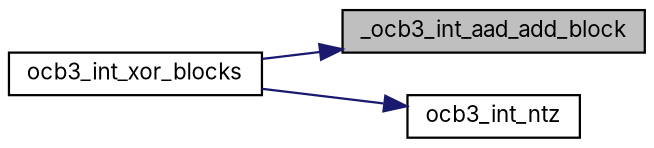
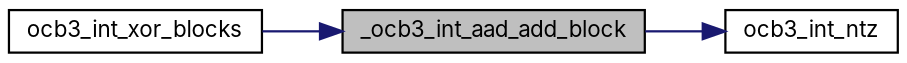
edge "ocb3_int_xor_blocks" -> "ocb3_int_ntz": now "_ocb3_int_aad_add_block" -> "ocb3_int_ntz"
